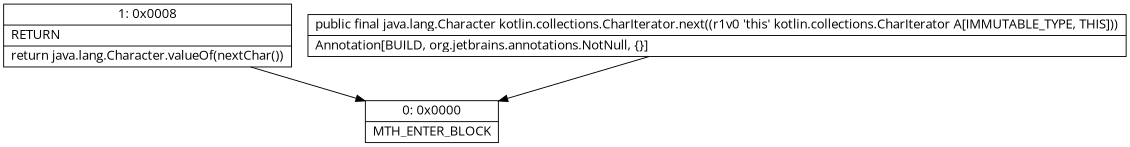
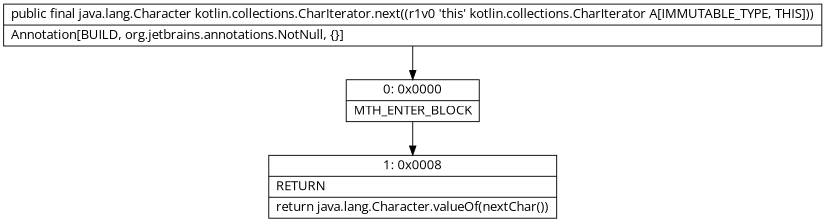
edge "1: 0x0008" -> "0: 0x0000": reversed
